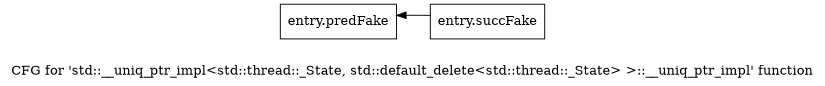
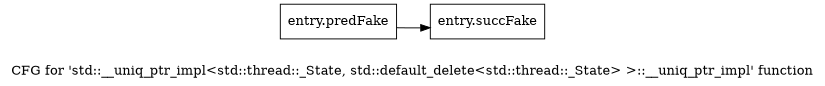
edge "entry.succFake" -> "entry.predFake": reversed
